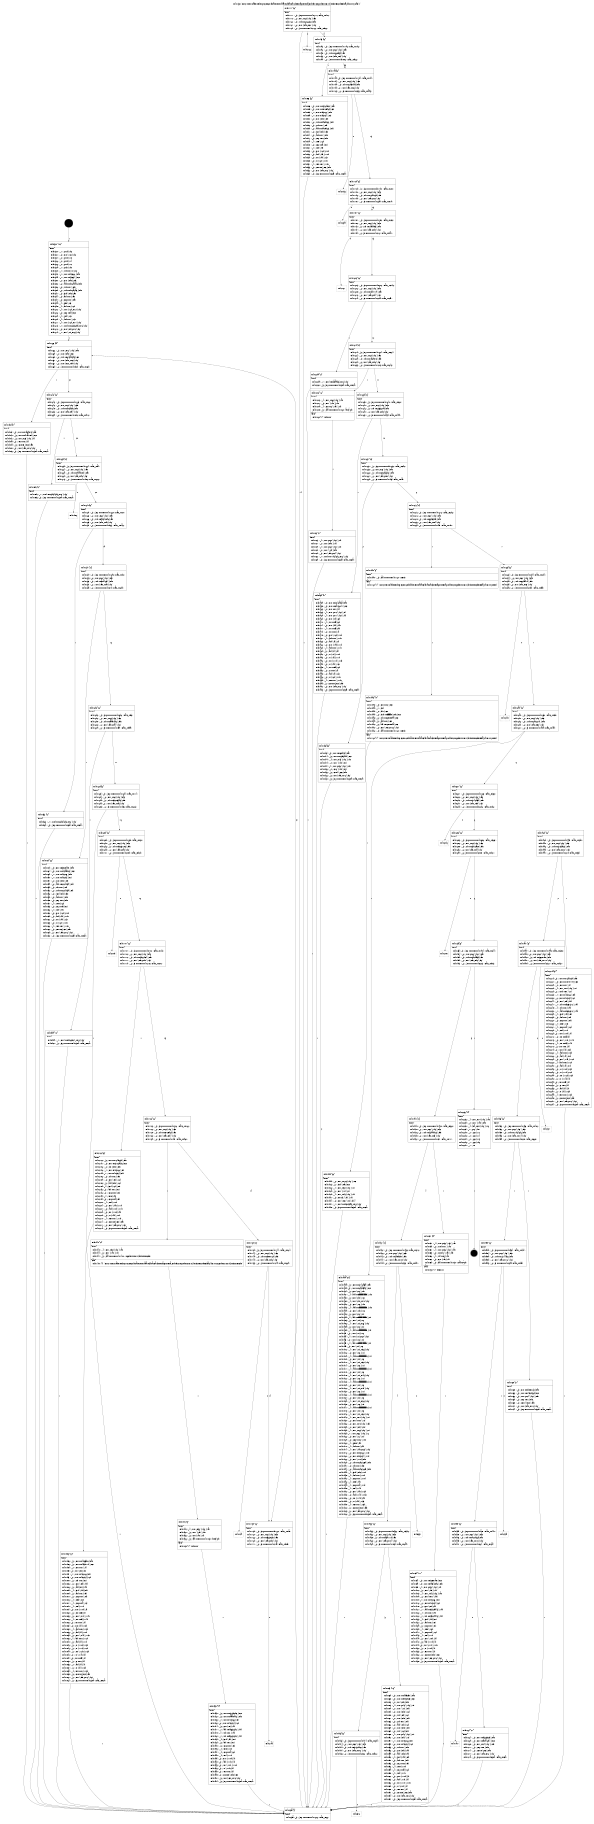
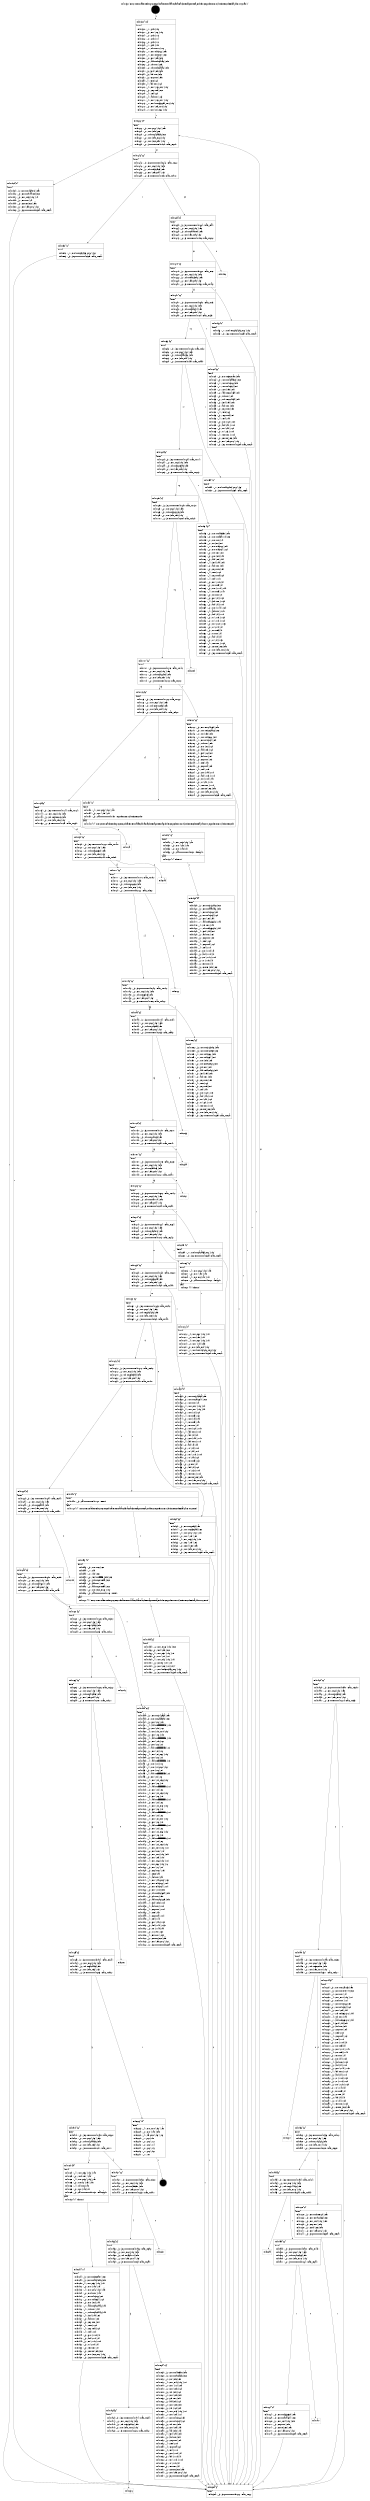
edge "0x401777 [28]" -> "0x40175b [28]": reversed
